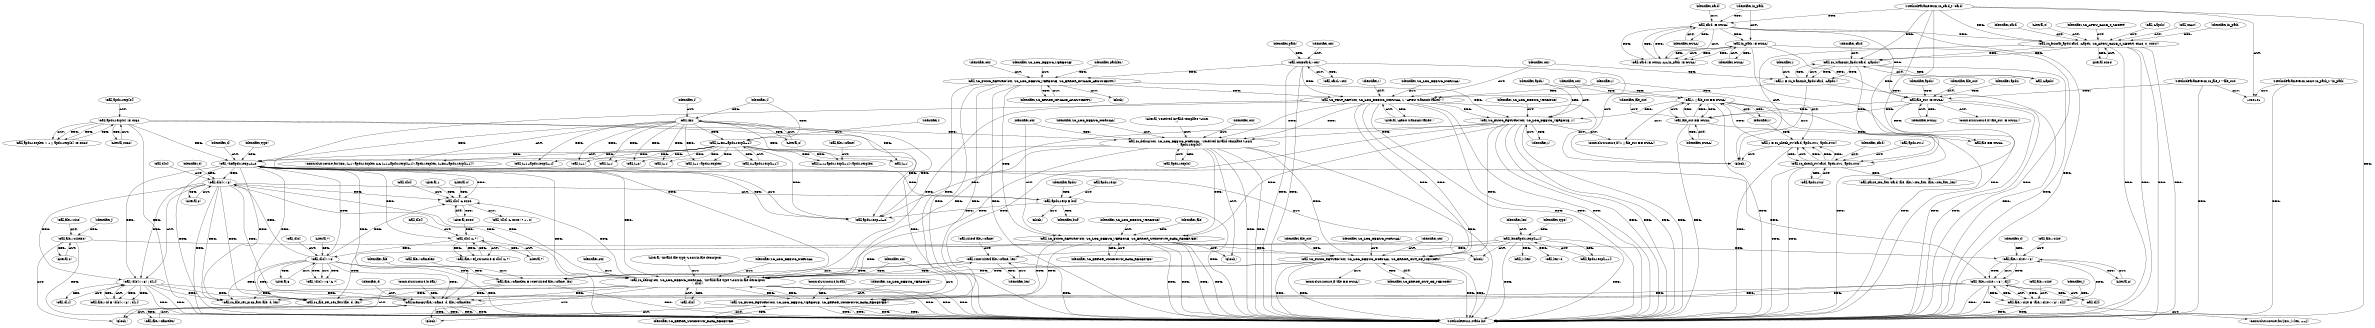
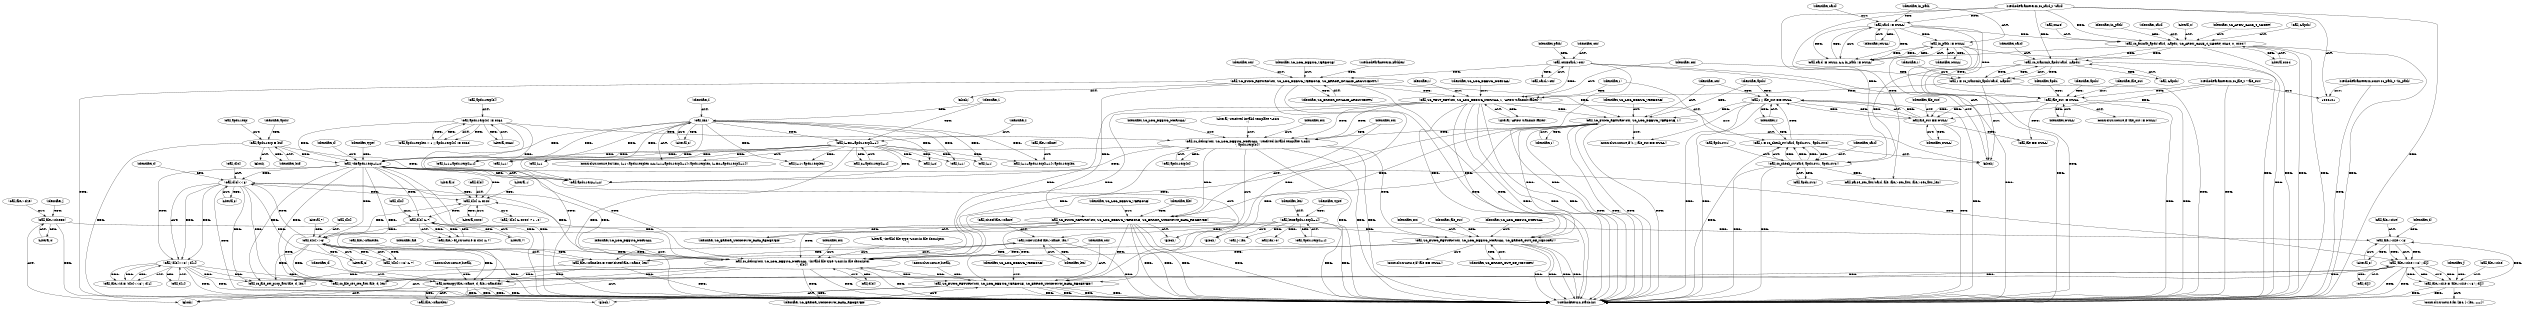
node "(Identifier,pathlen)": label "(Identifier,pathlen)" -> "(MethodParameterIn,pathlen)"
edge "(MethodParameterIn,sc_file_t **file_out)" -> "(Call,file_out == NULL)": added, label "DDG:"
edge "(Call,d[0]<<8)" -> "(Call,apdu.resp = buf)": now "(Identifier,buf)" -> "(Call,apdu.resp = buf)"
edge "(Literal,0x40)" -> "(Call,d[0] & 7)": now "(Call,d[0] & 0x40)" -> "(Call,d[0] & 7)"
